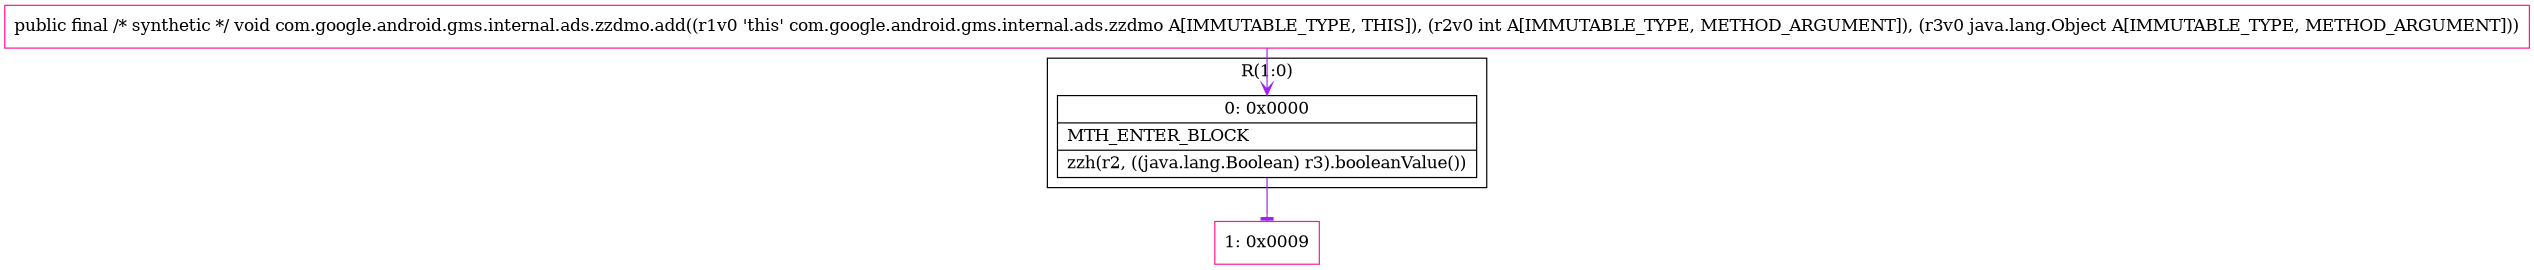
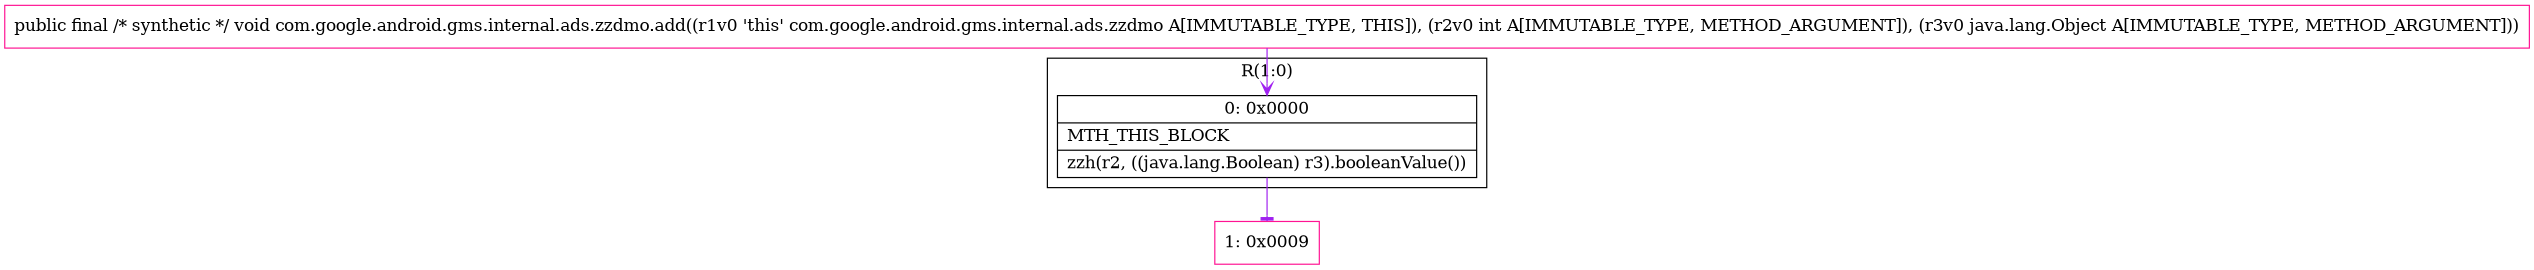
node "0: 0x0000": text "MTH_ENTER_BLOCK" -> "MTH_THIS_BLOCK"
